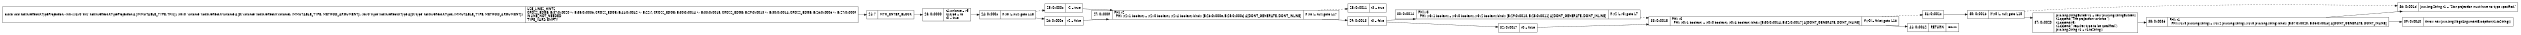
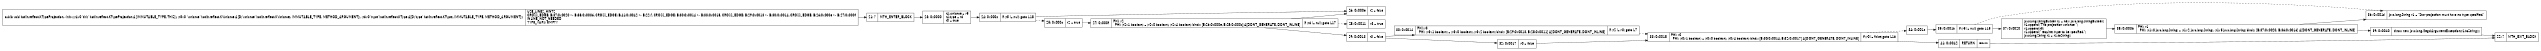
edge "26: 0x000e" -> "27: 0x000f": reversed
node "22: ?": added
